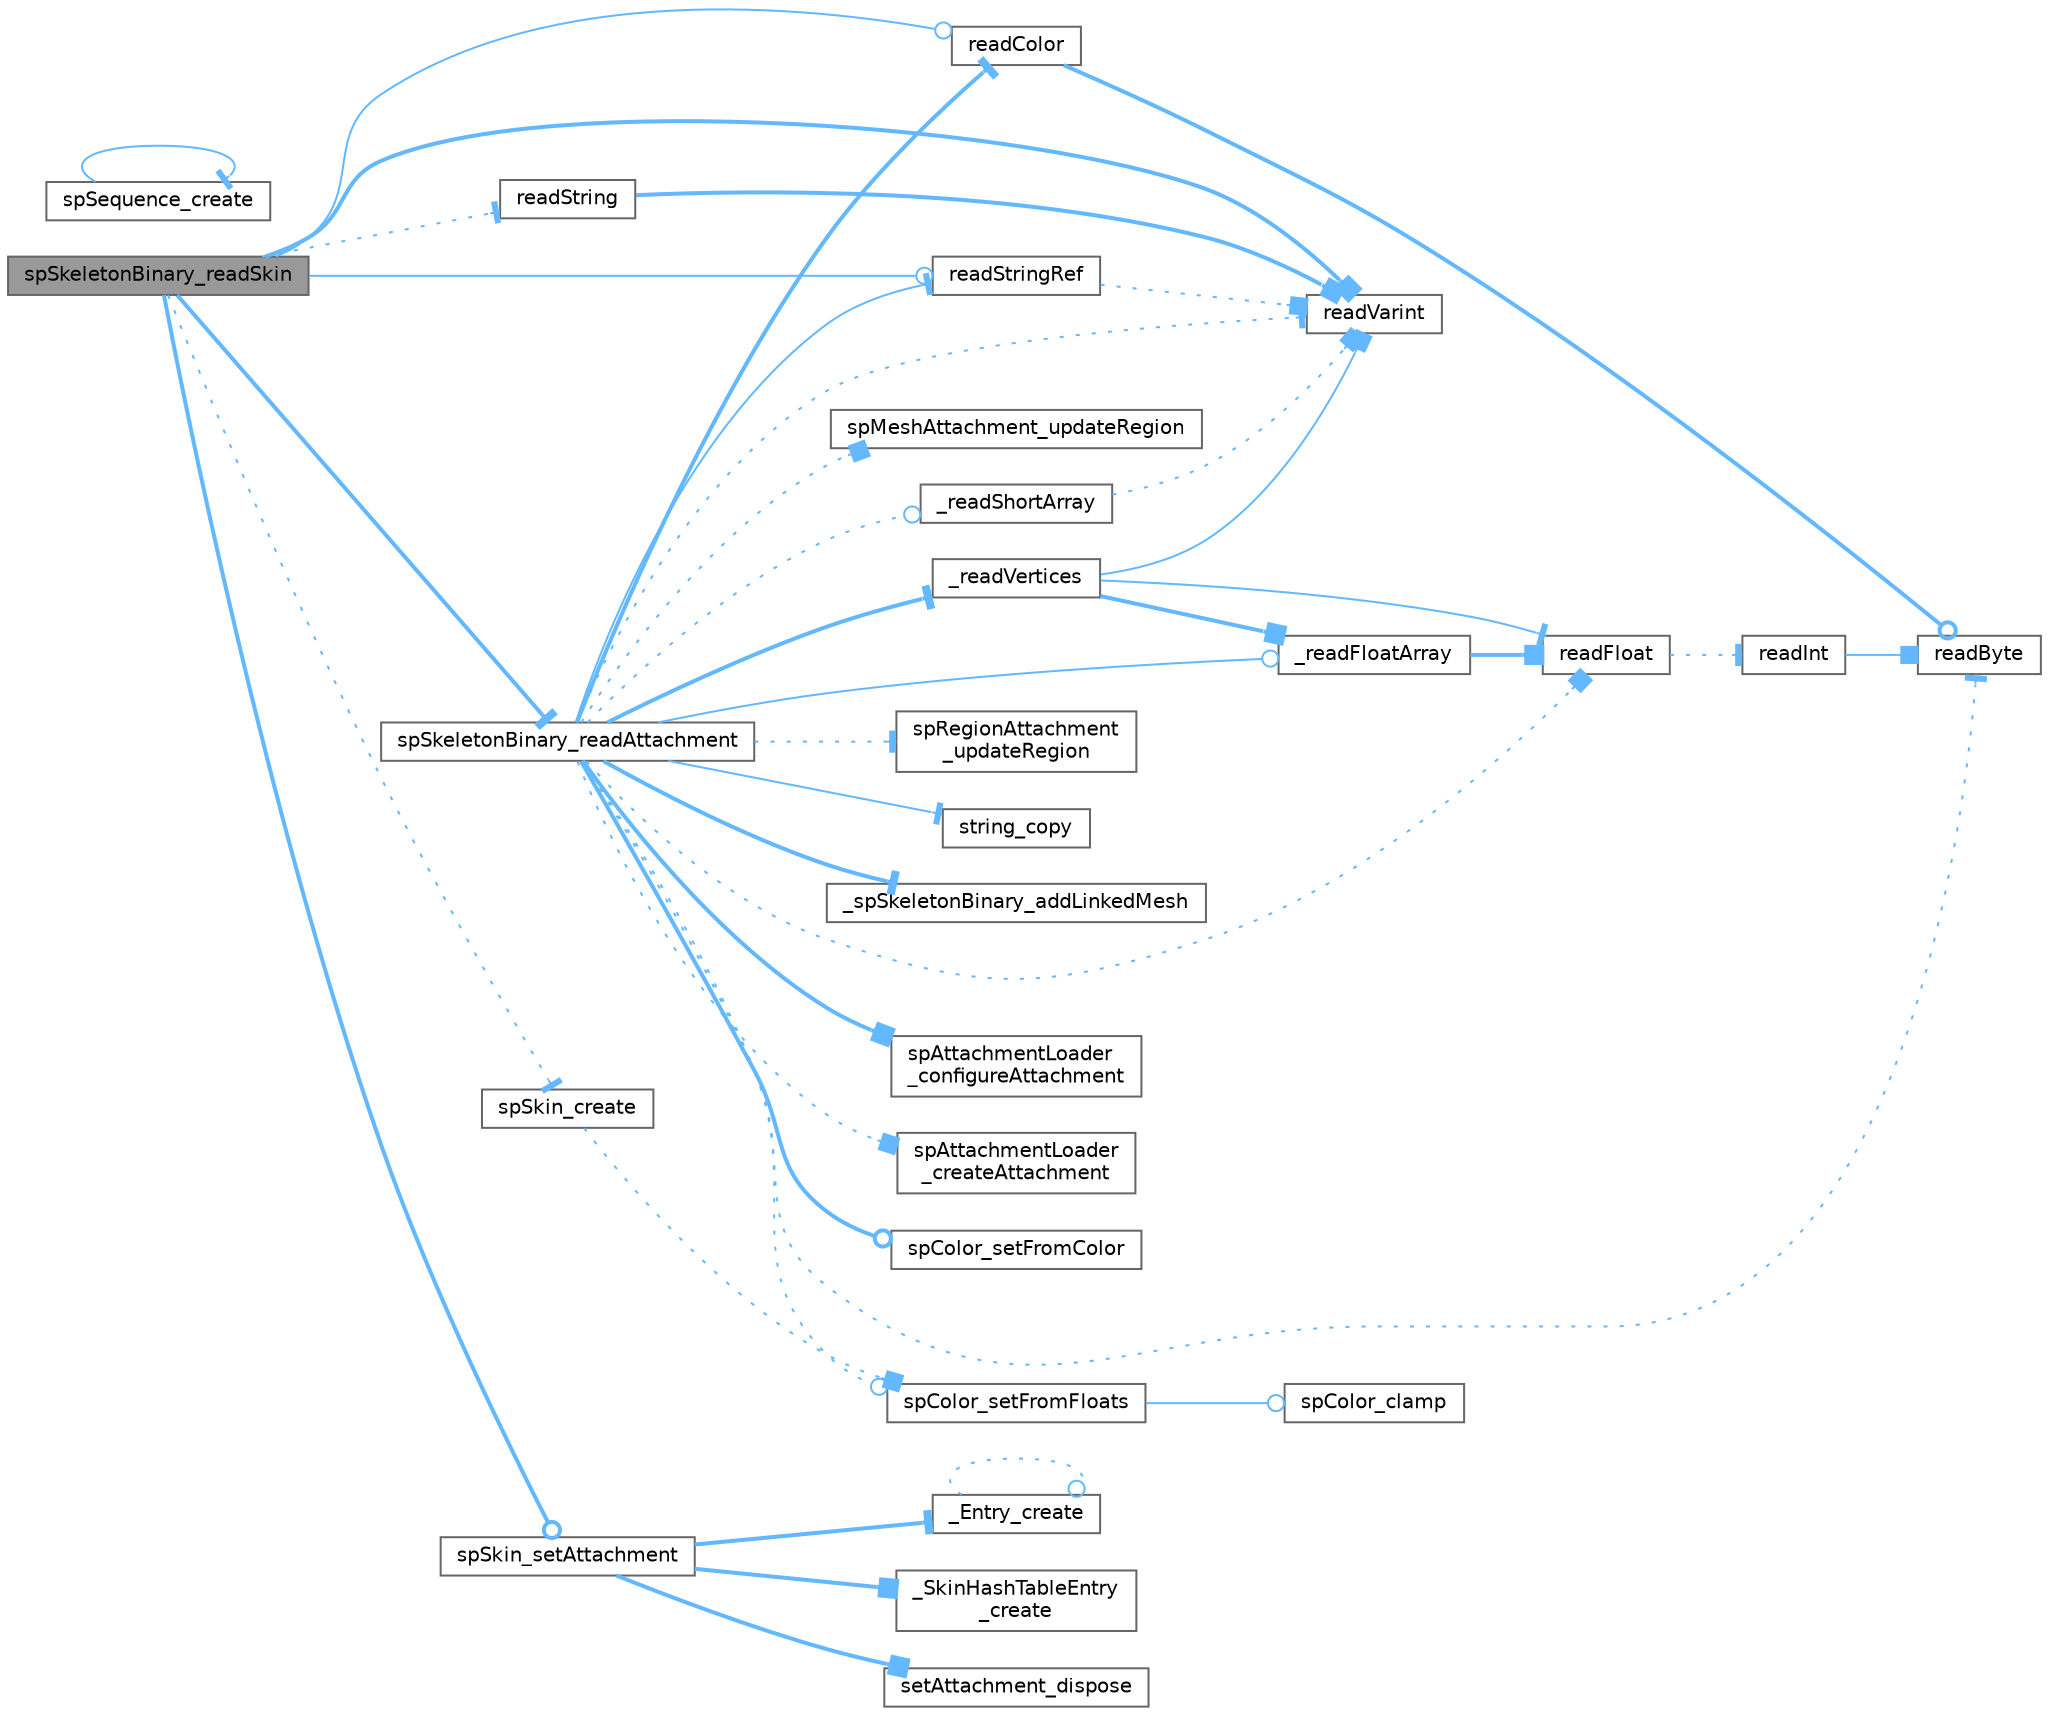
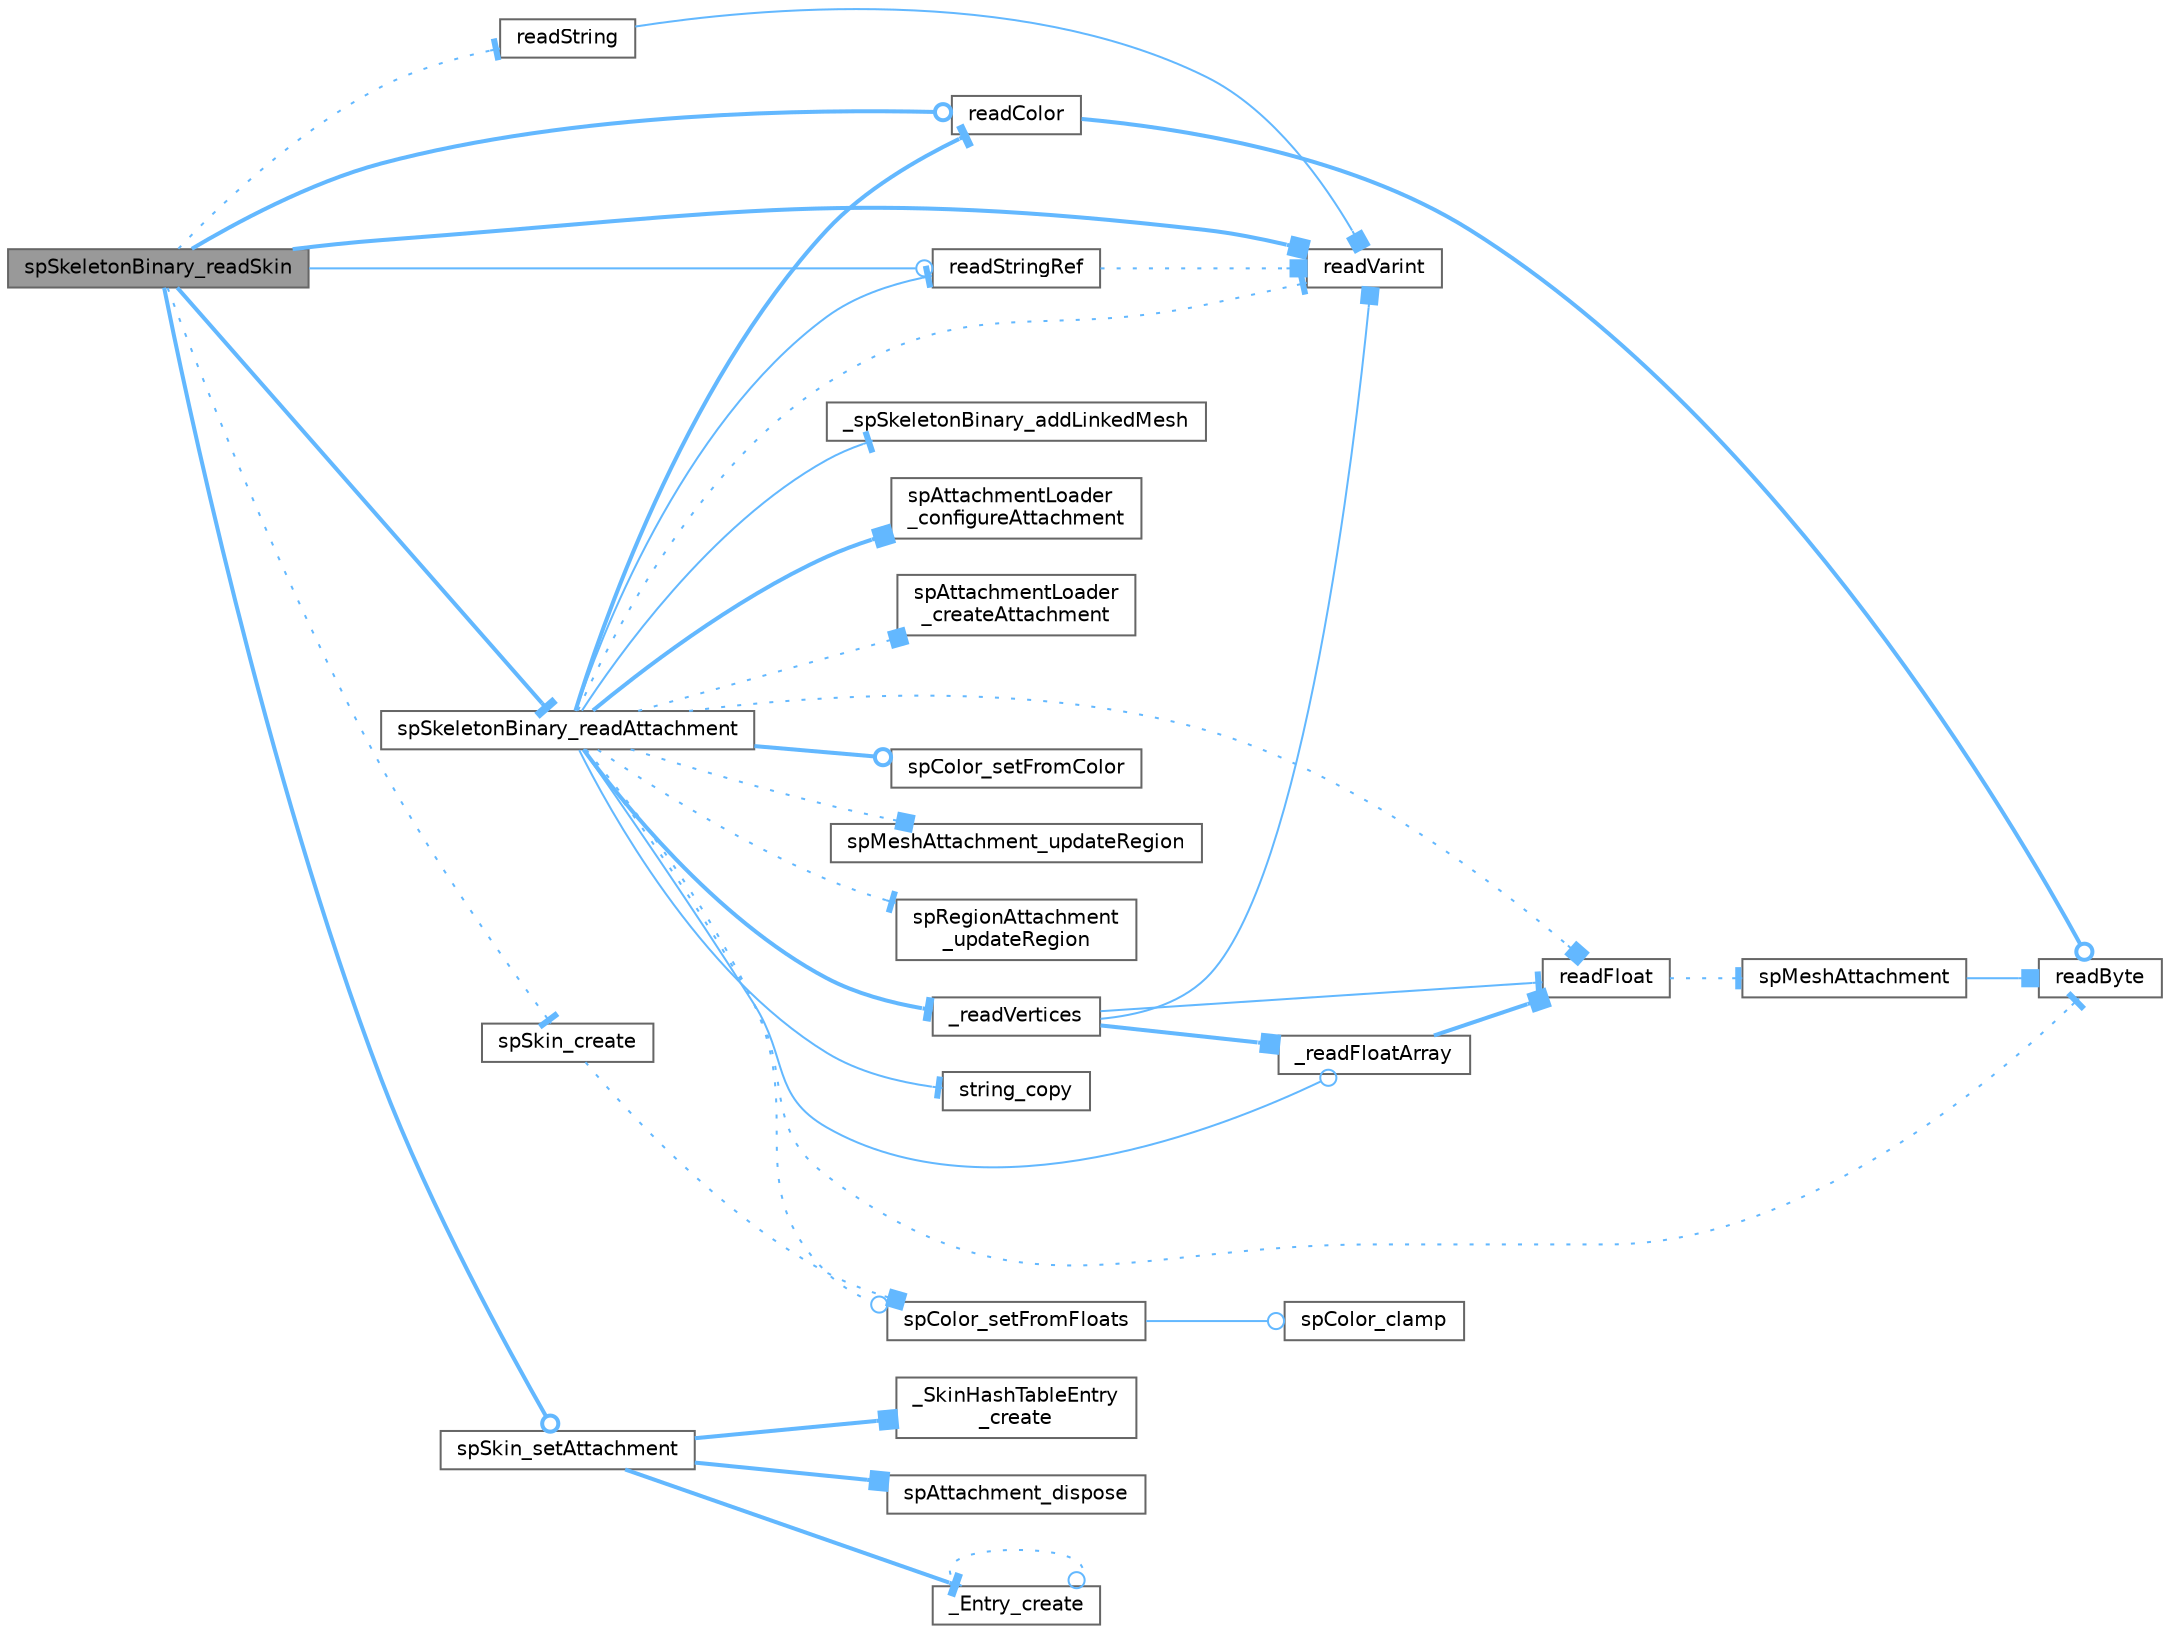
edge "spSkeletonBinary_readSkin" -> "readColor": style solid -> bold
node "spSequence_create": removed
edge "readString" -> "readVarint": style bold -> solid
node "_readShortArray": removed
node "readInt": label "readInt" -> "spMeshAttachment"
edge "spSkeletonBinary_readAttachment" -> "_spSkeletonBinary_addLinkedMesh": style bold -> solid
node "setAttachment_dispose": label "setAttachment_dispose" -> "spAttachment_dispose"
